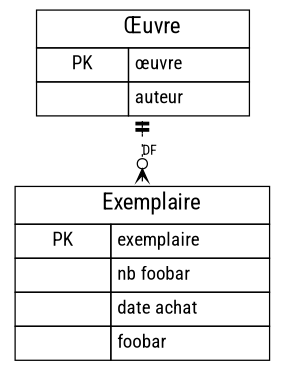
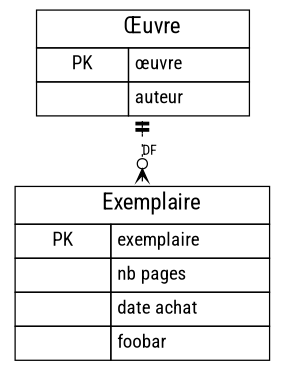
node "Exemplaire": text "nb foobar" -> "nb pages"
